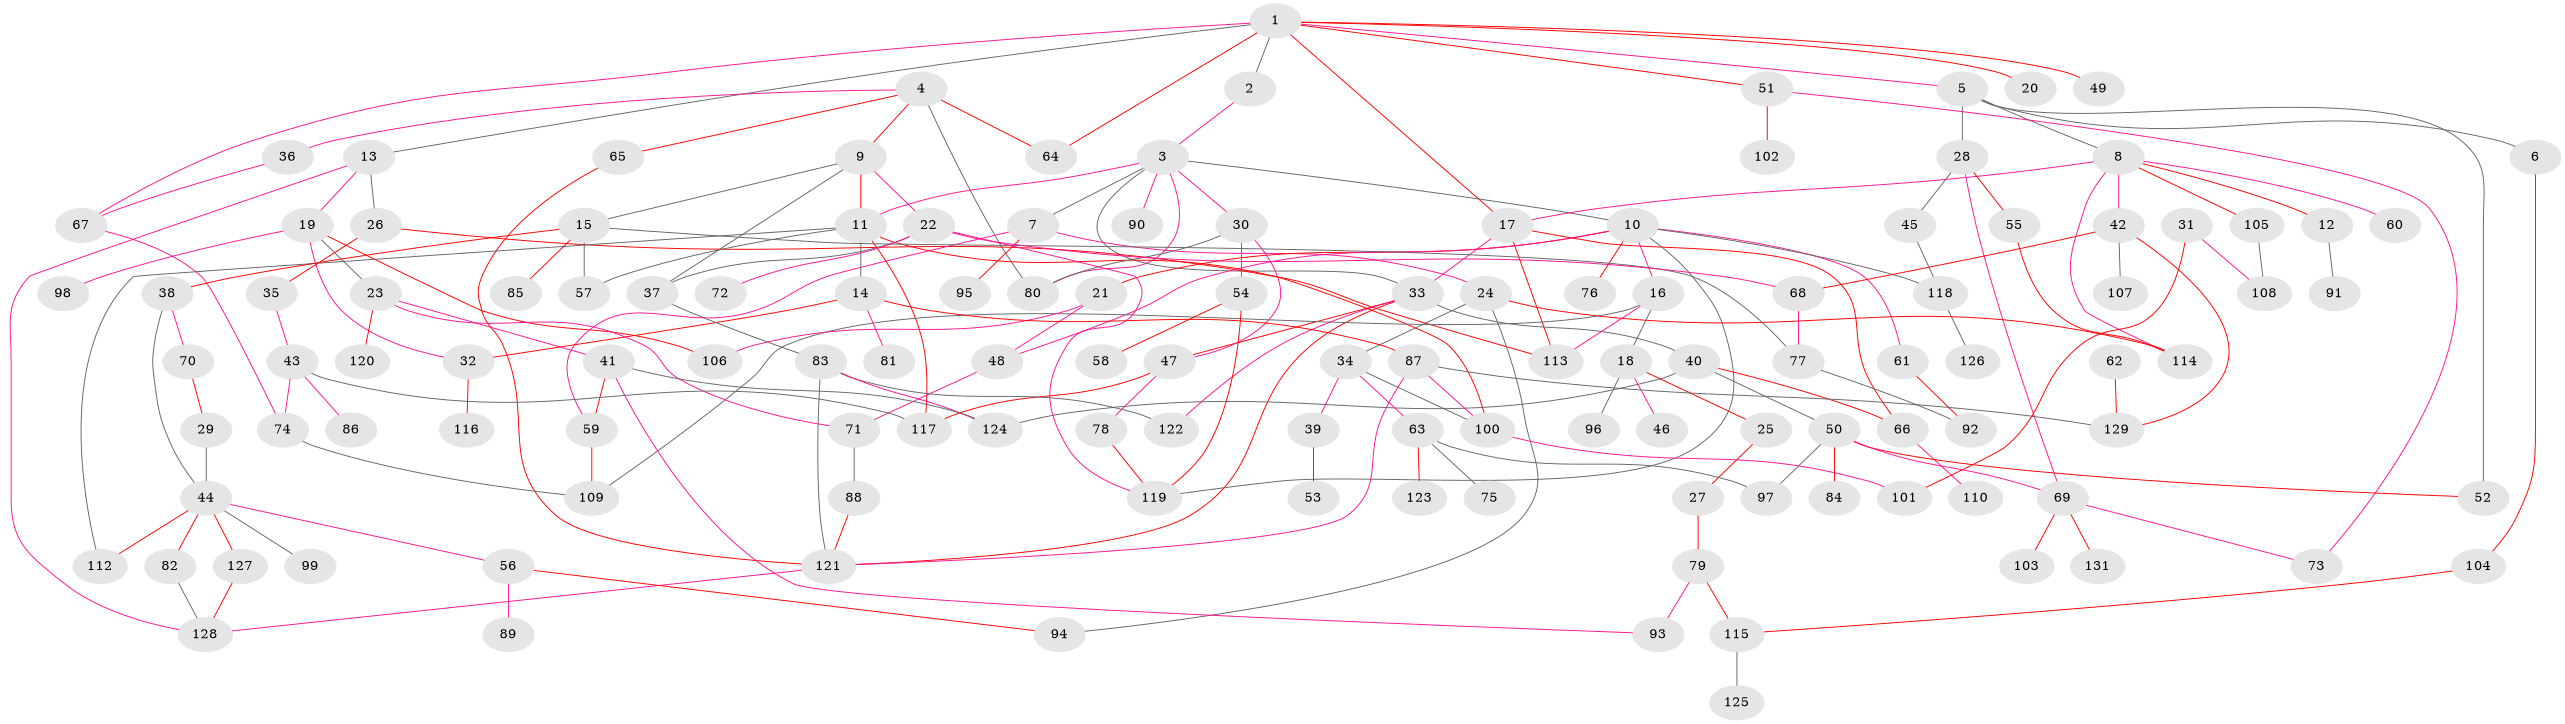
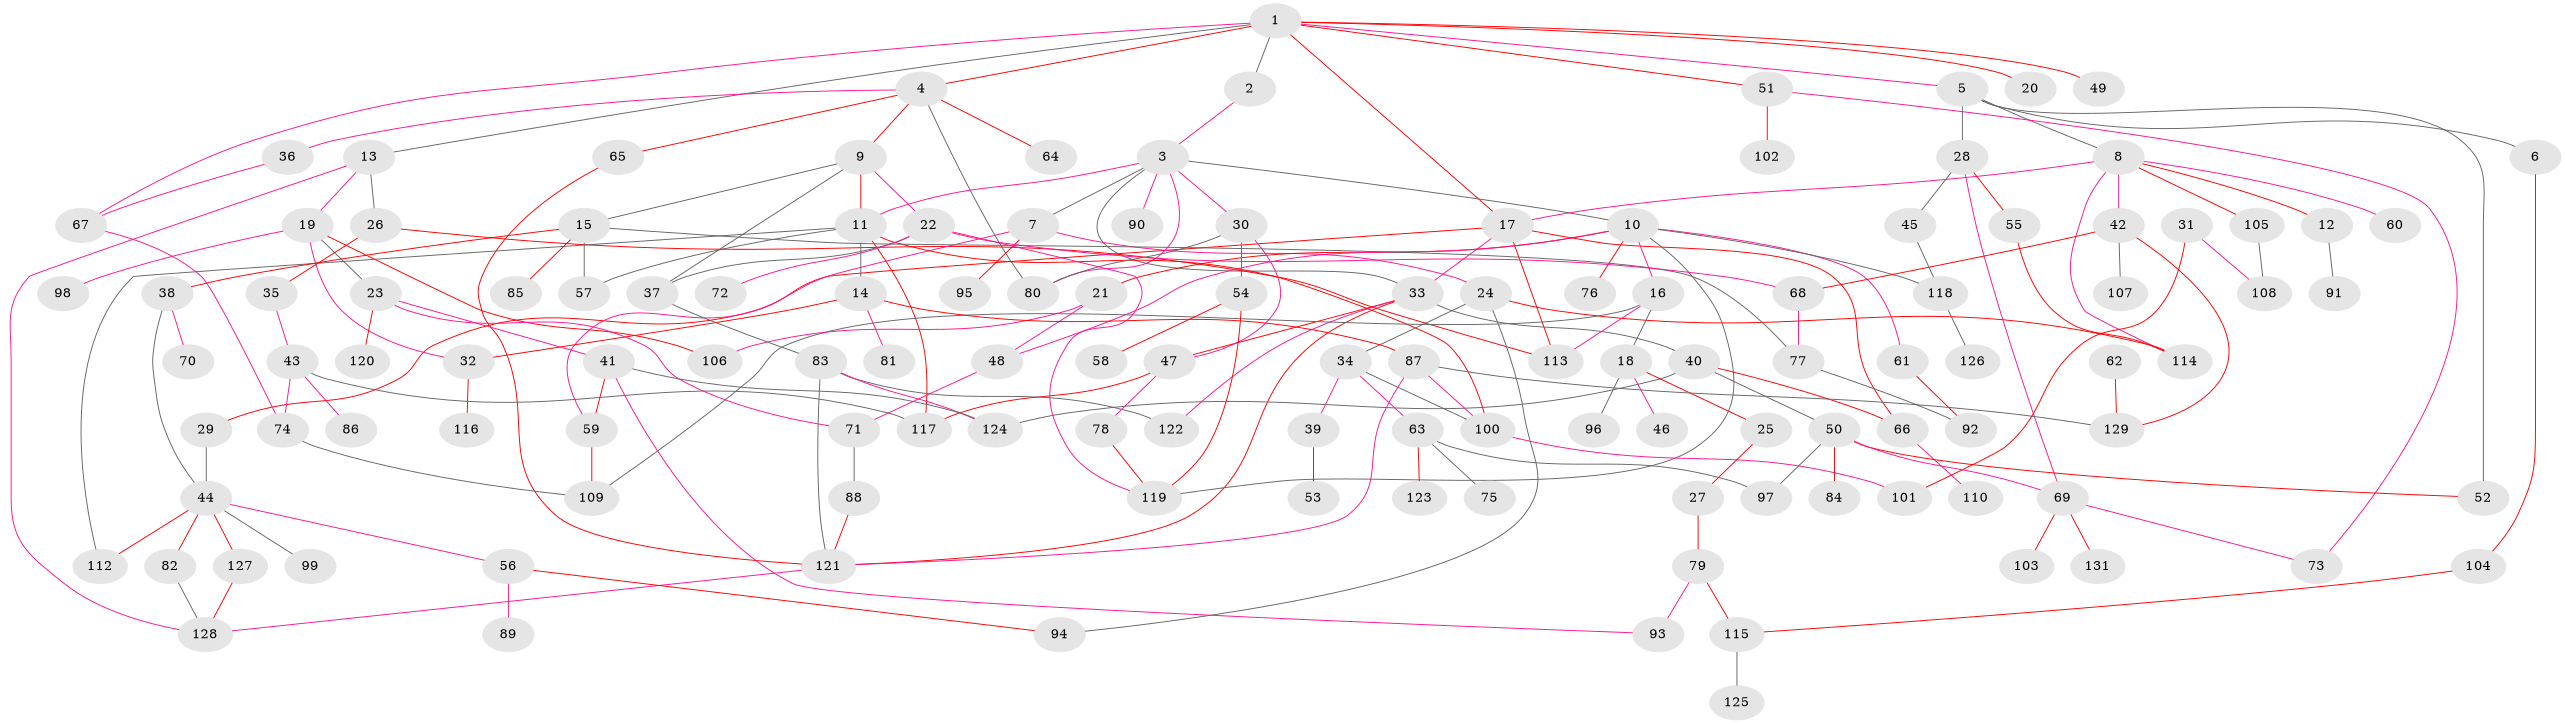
edge "1" -- "64": now "1" -- "4"
edge "70" -- "29": now "17" -- "29"
